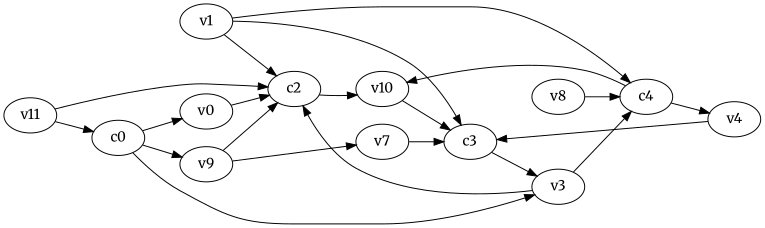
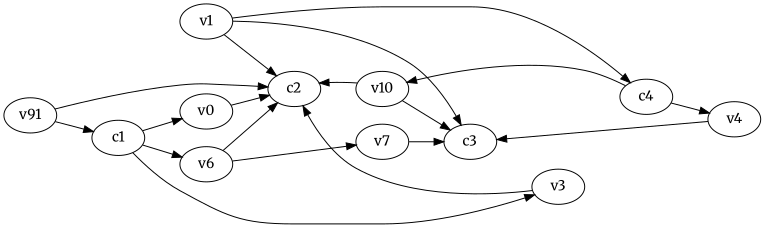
edge "c2" -> "v10": reversed
node "v8": removed
node "v11": label "v11" -> "v91"
node "c0": label "c0" -> "c1"
edge "v3" -> "c4": removed
edge "c3" -> "v3": removed
node "v9": label "v9" -> "v6"
